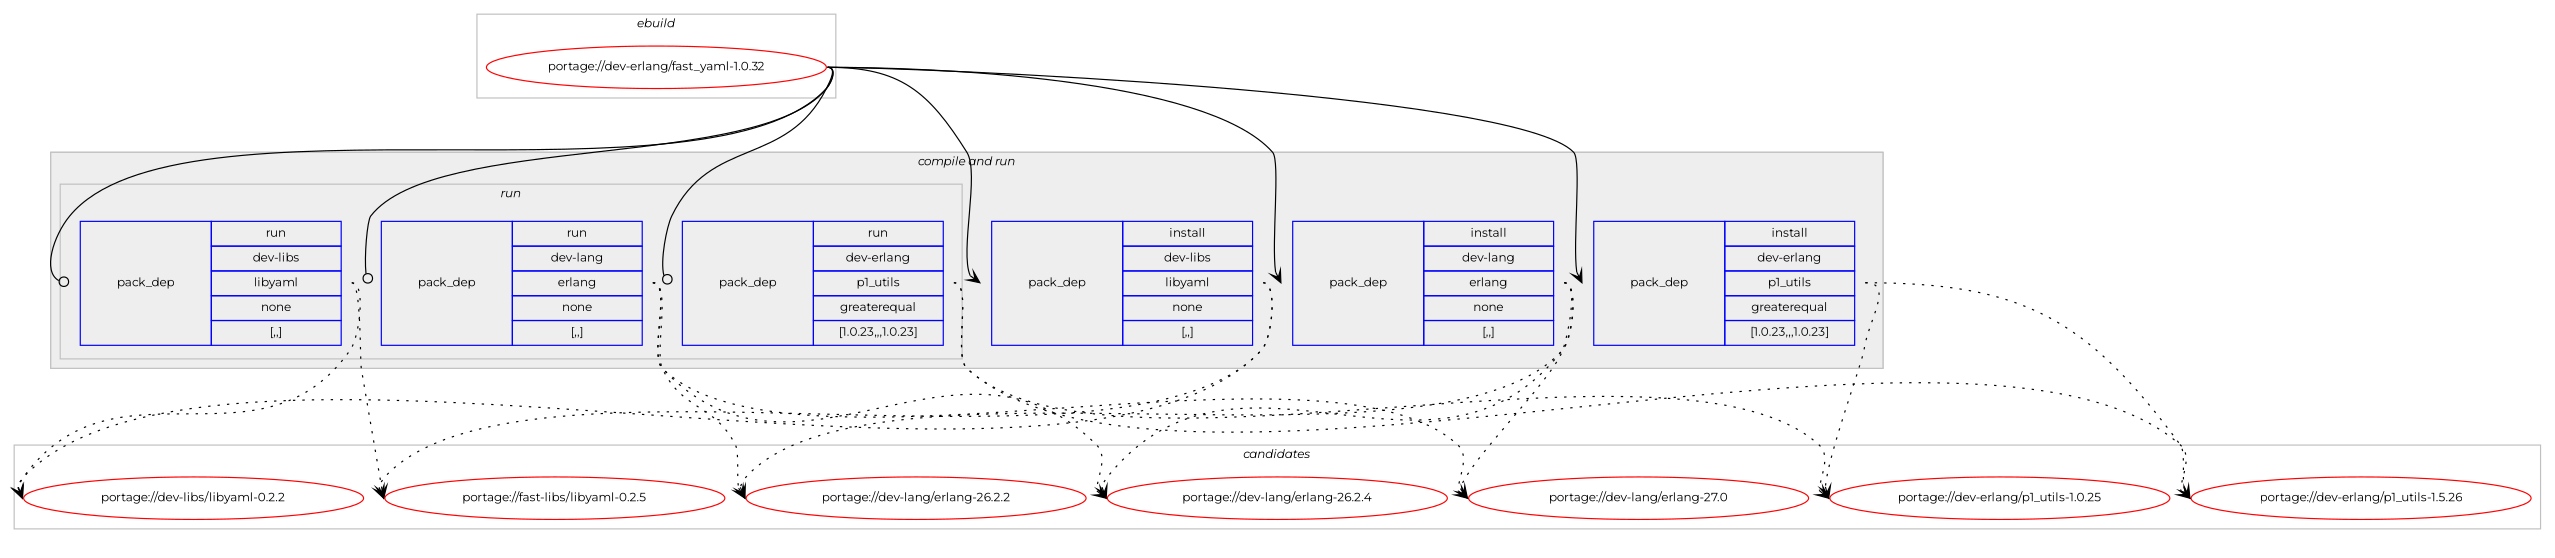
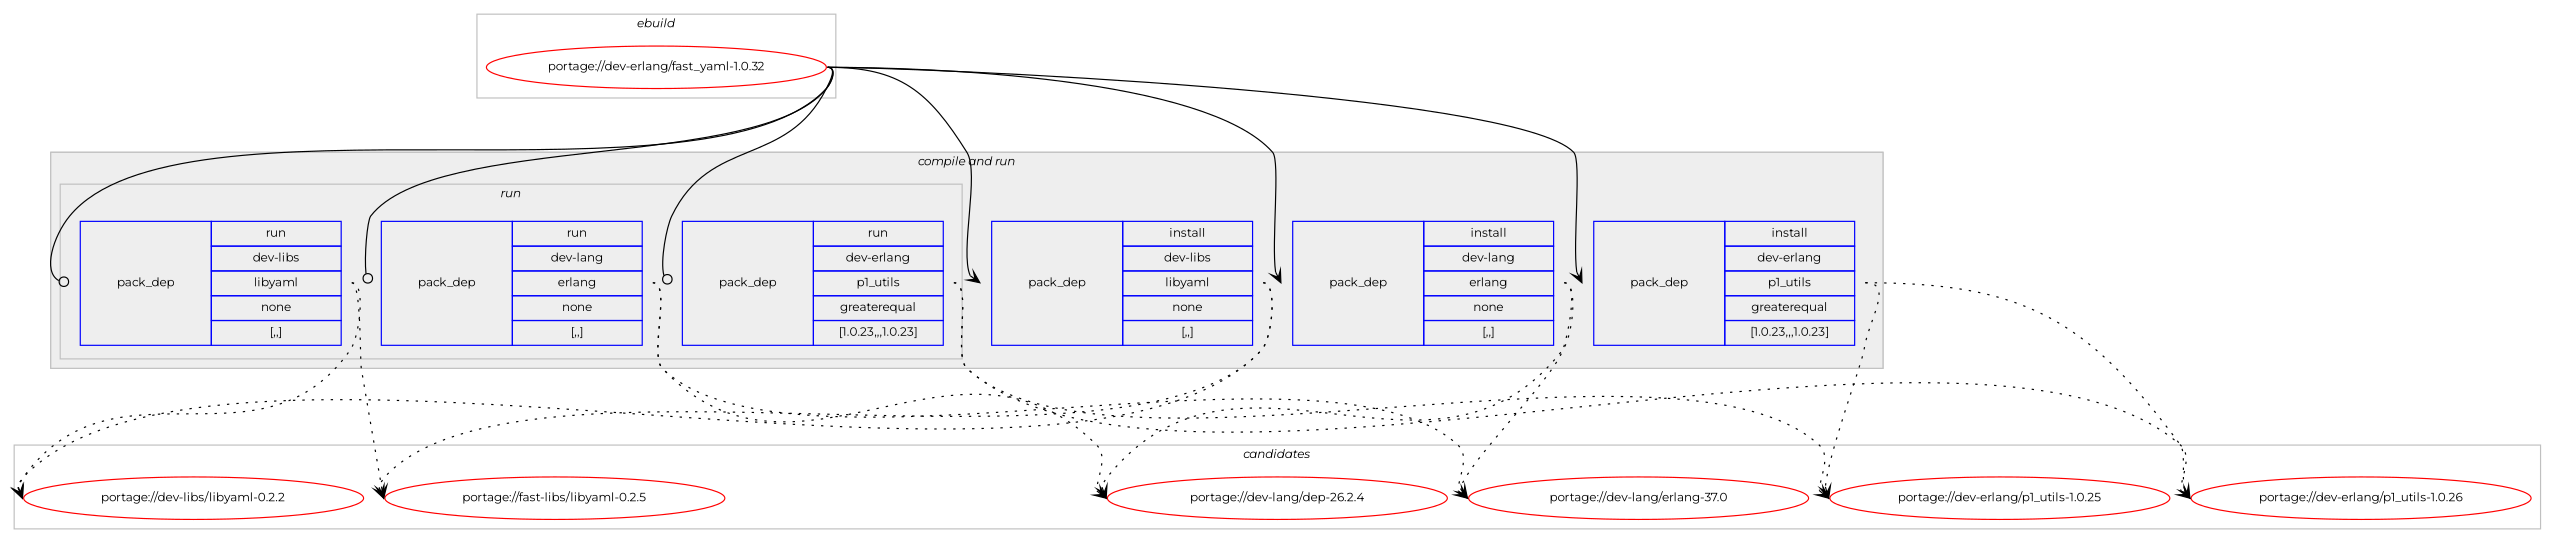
node "portage://dev-lang/erlang-26.2.2": removed
node "portage://dev-lang/erlang-26.2.4": label "portage://dev-lang/erlang-26.2.4" -> "portage://dev-lang/dep-26.2.4"
node "portage://dev-lang/erlang-27.0": label "portage://dev-lang/erlang-27.0" -> "portage://dev-lang/erlang-37.0"
node "portage://dev-erlang/p1_utils-1.5.26": label "portage://dev-erlang/p1_utils-1.5.26" -> "portage://dev-erlang/p1_utils-1.0.26"
